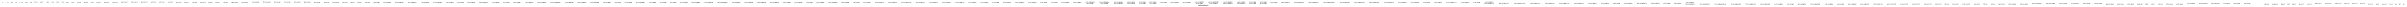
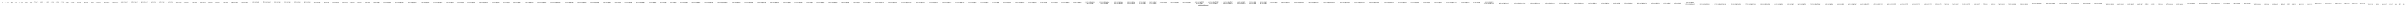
node "220, 253: 4 5 10 11 160 161 162 163": added
